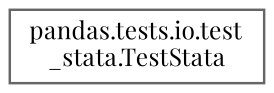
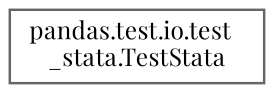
node "pandas.tests.io.test _stata.TestStata": label "pandas.tests.io.test _stata.TestStata" -> "pandas.test.io.test _stata.TestStata"
